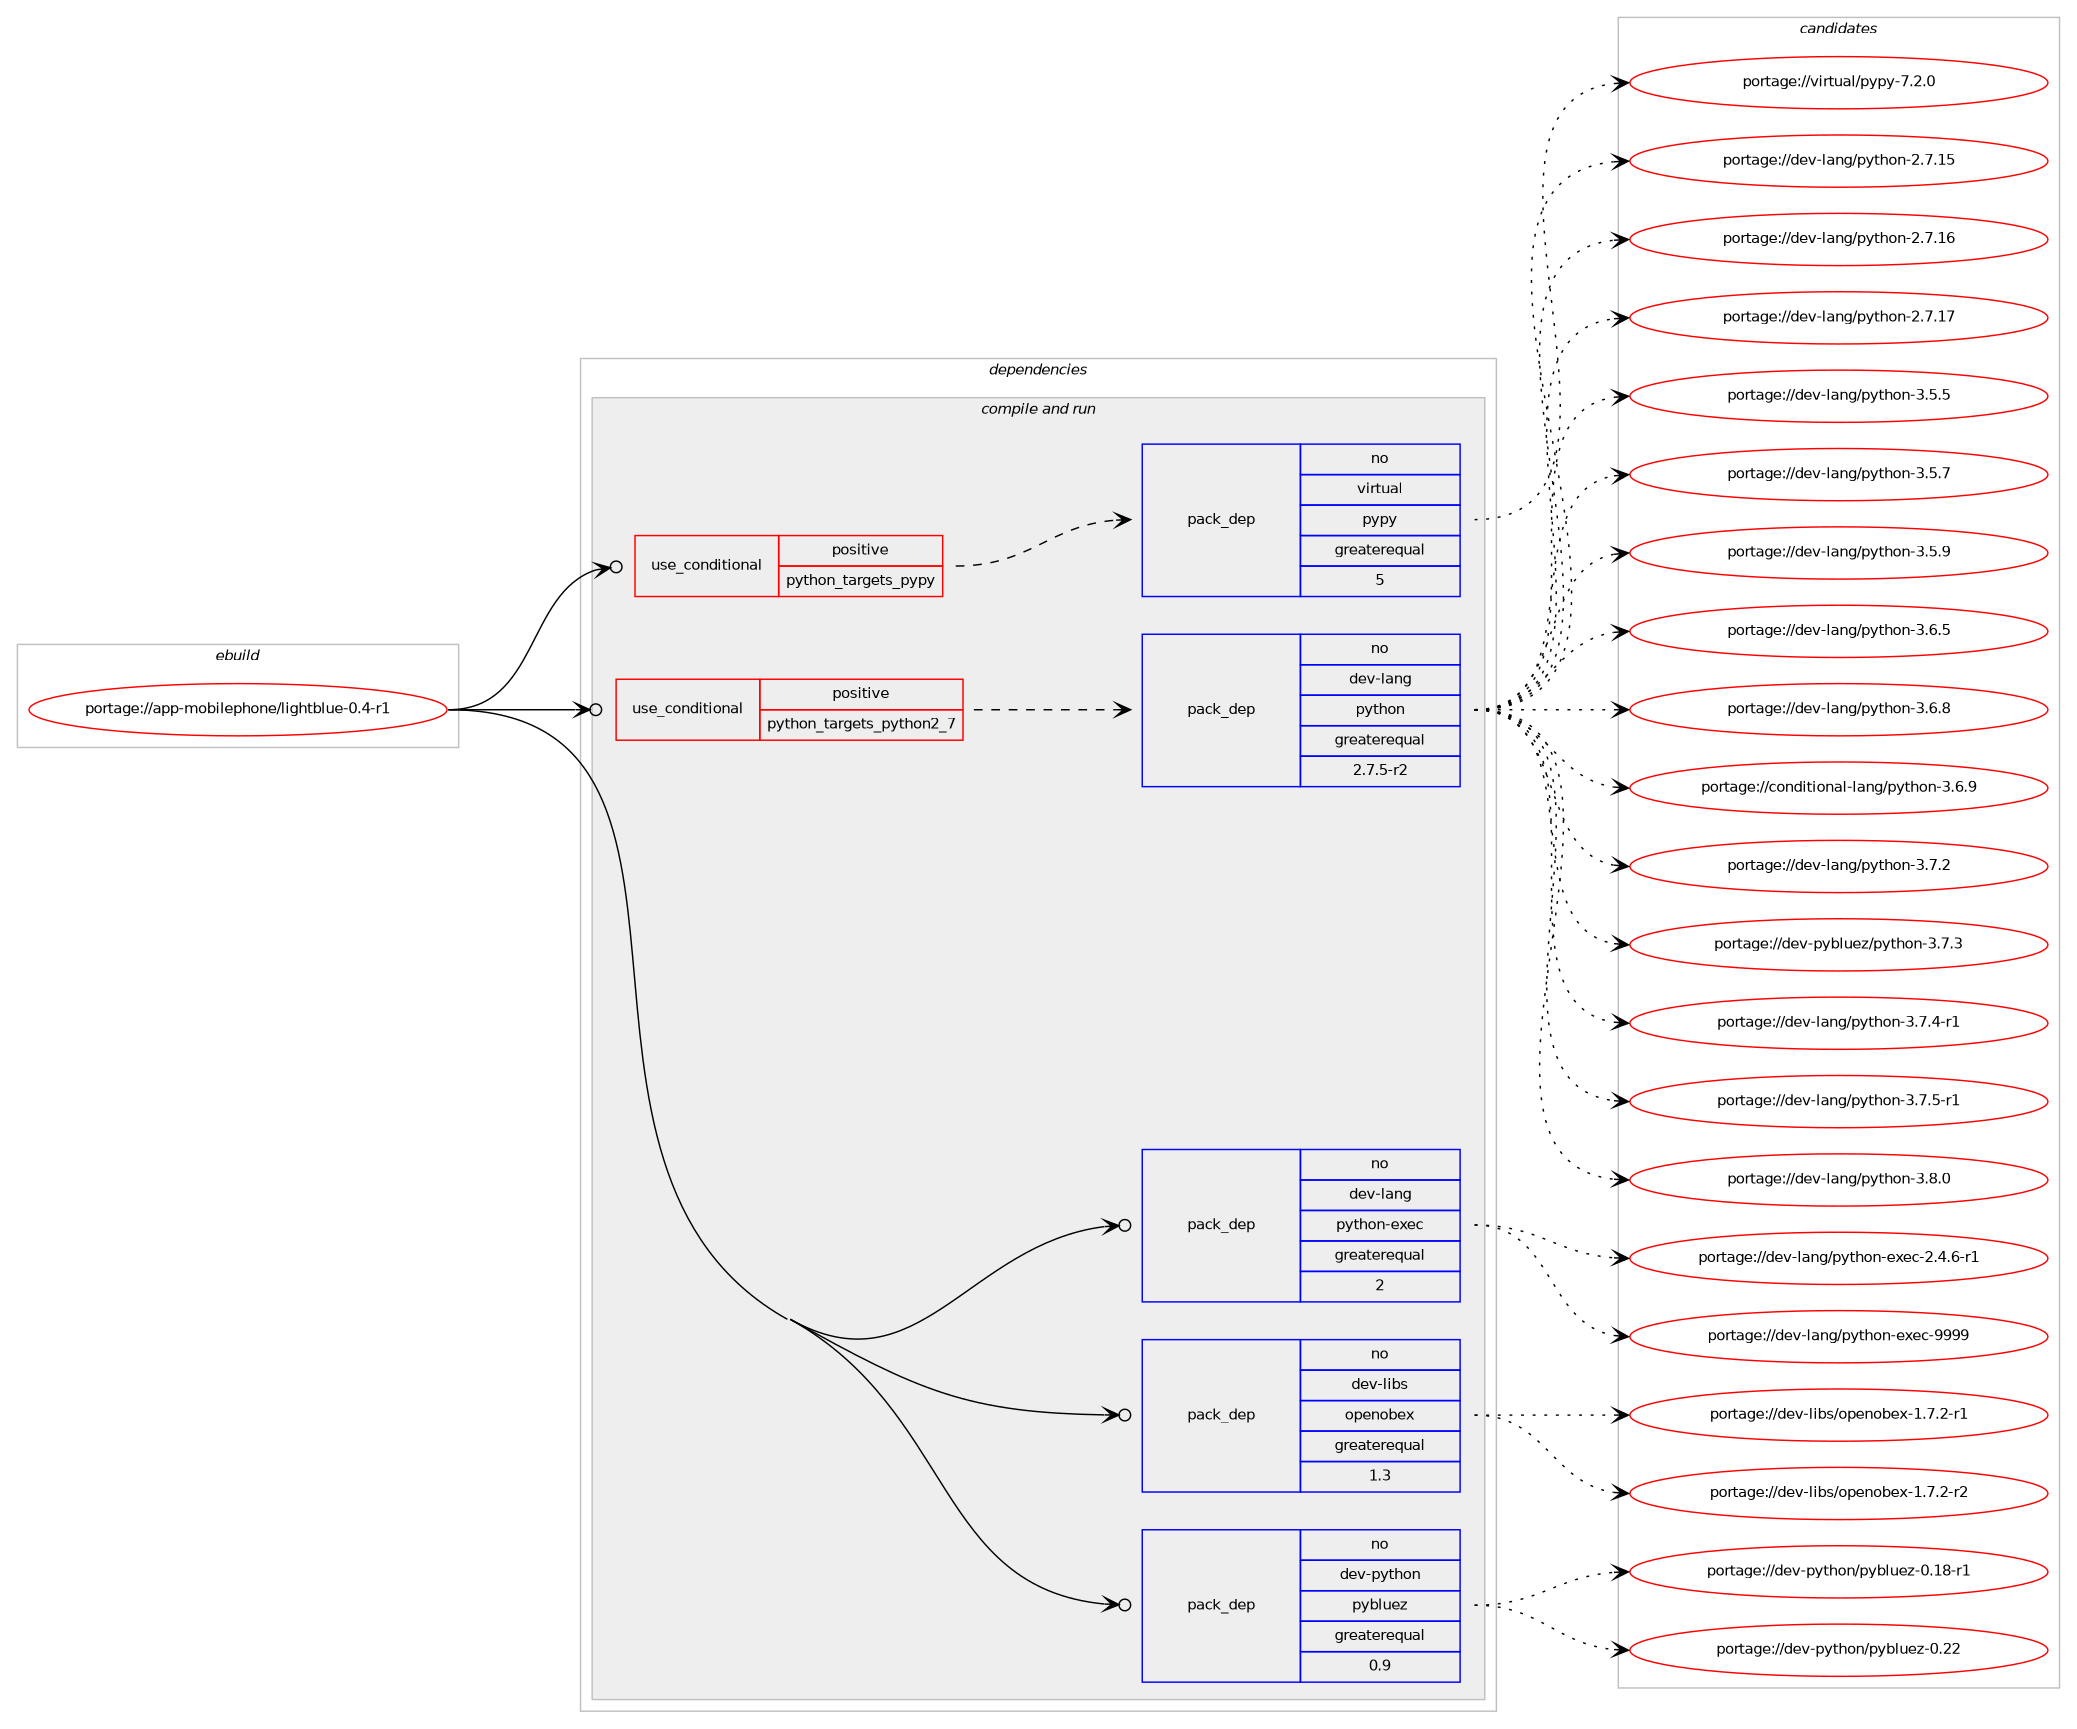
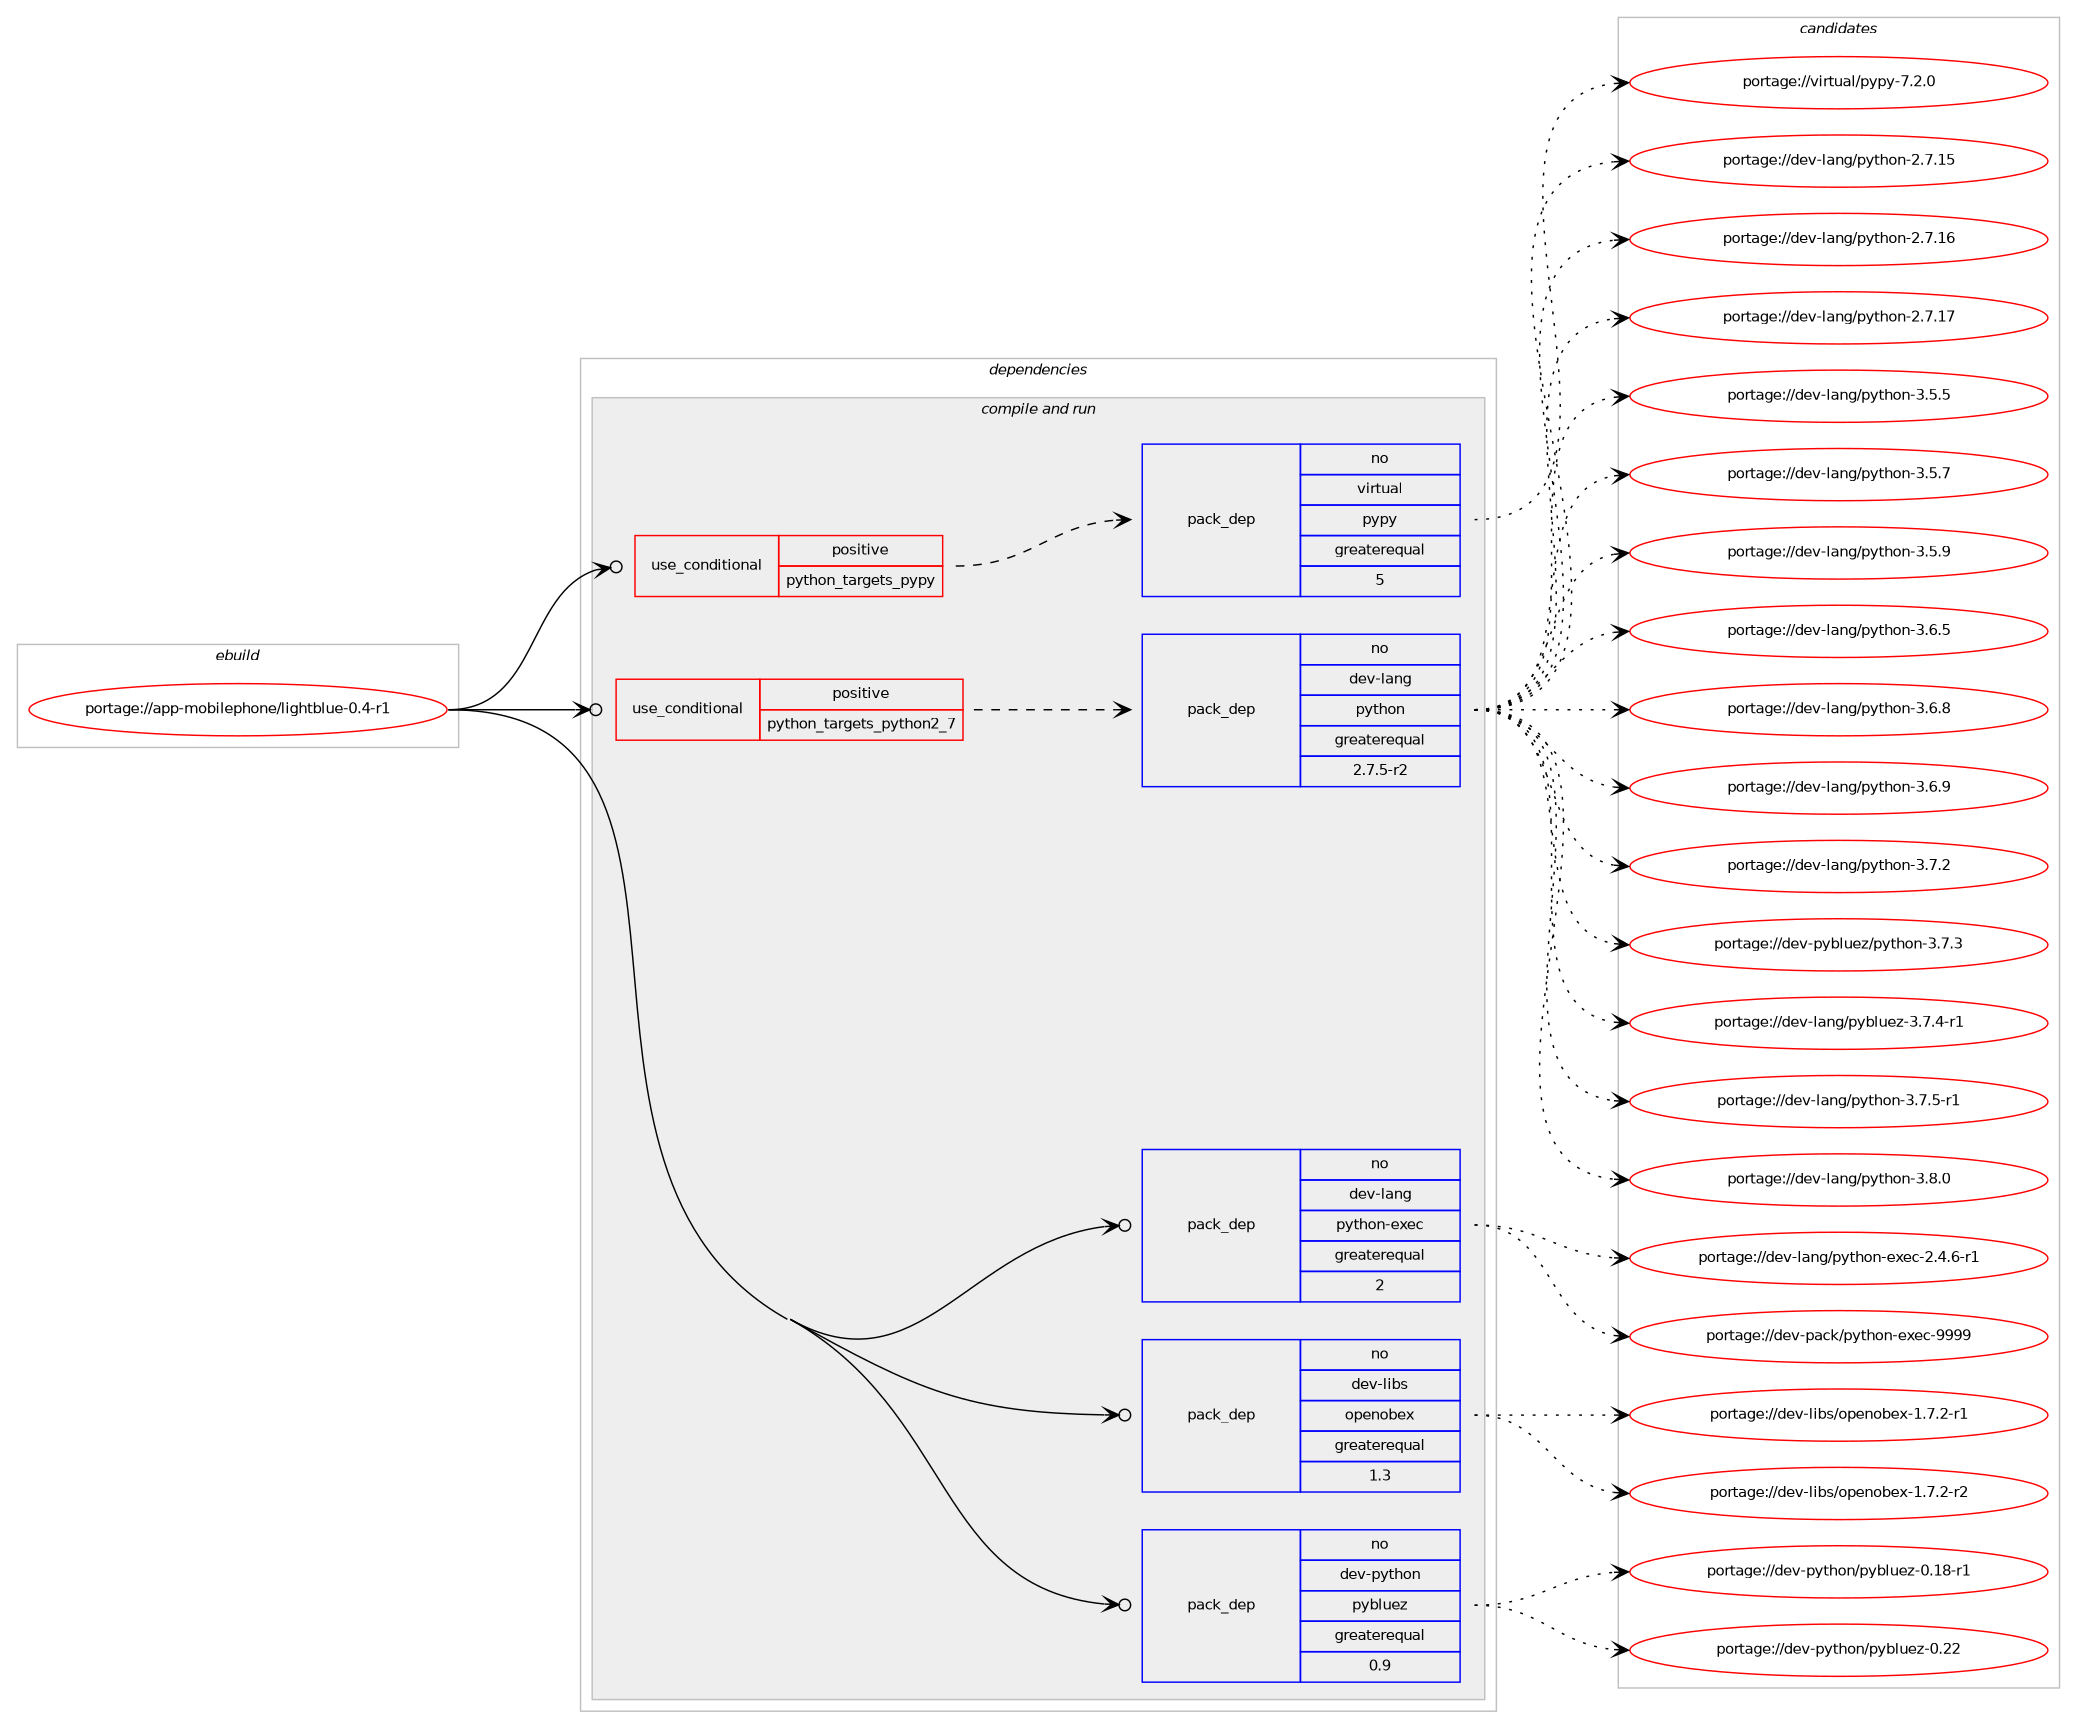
node "portage://conditional-lang/python-3.6.9": label "portage://conditional-lang/python-3.6.9" -> "portage://dev-lang/python-3.6.9"
node "portage://dev-lang/python-3.7.4-r1": label "portage://dev-lang/python-3.7.4-r1" -> "portage://dev-lang/pybluez-3.7.4-r1"
node "portage://dev-lang/python-exec-9999": label "portage://dev-lang/python-exec-9999" -> "portage://dev-pack/python-exec-9999"
